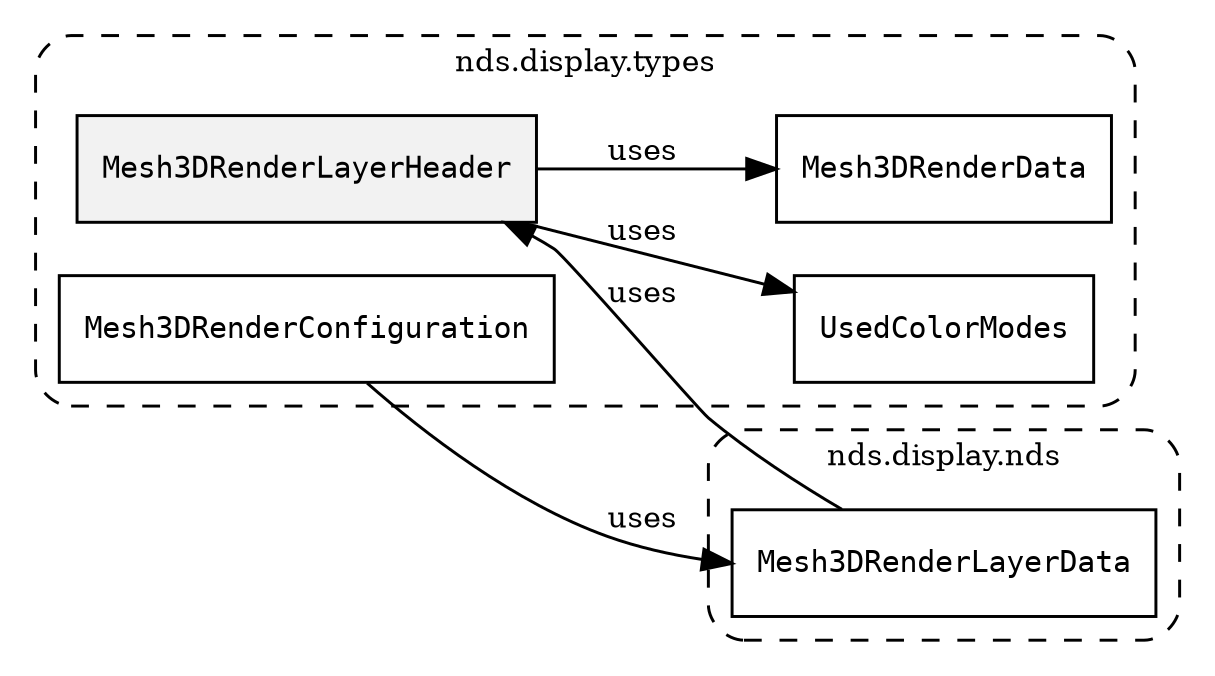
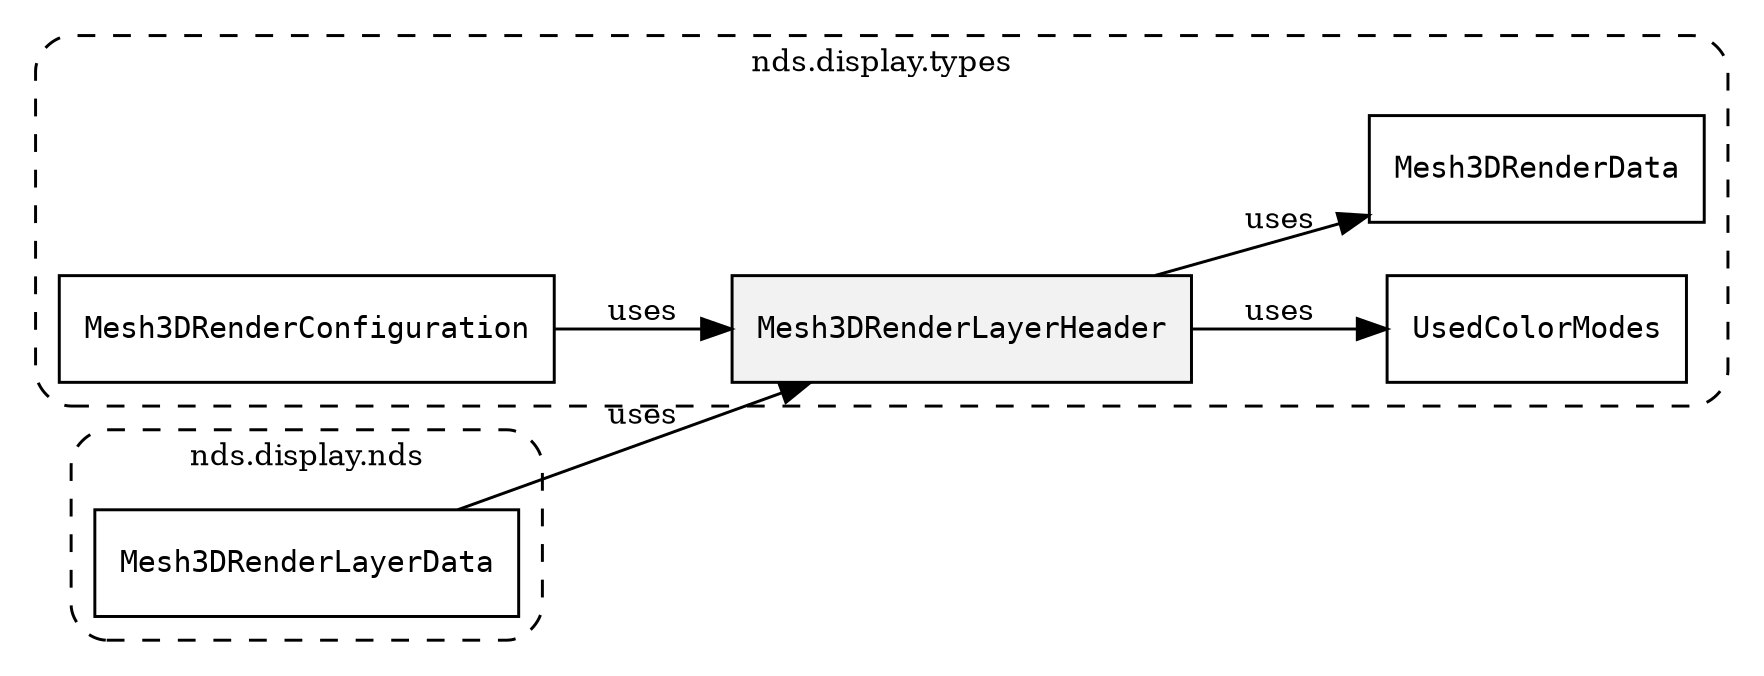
edge "Mesh3DRenderConfiguration" -> "Mesh3DRenderLayerData": now "Mesh3DRenderConfiguration" -> "Mesh3DRenderLayerHeader"
